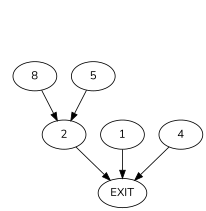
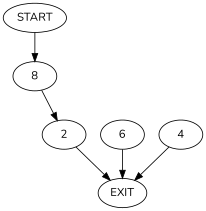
node "START": added
node "5": removed
node "1": label "1" -> "6"
